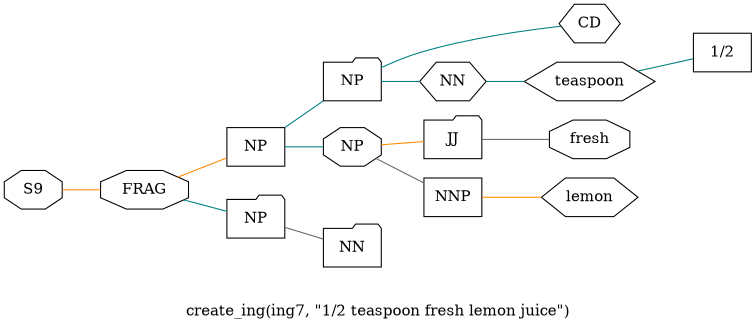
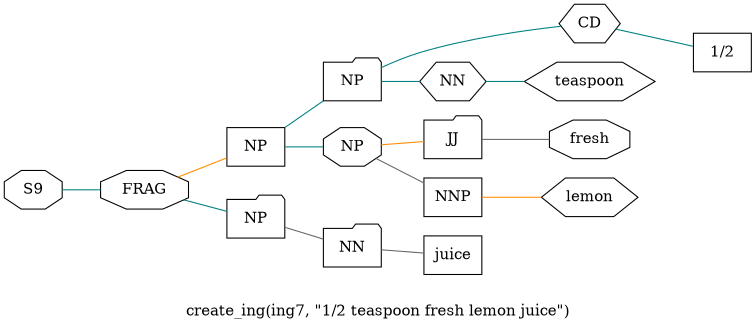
edge "1/2" -- "teaspoon": now "1/2" -- "CD"
edge "S9" -- "FRAG": color darkorange -> teal
node "juice": added
